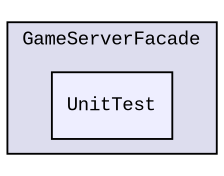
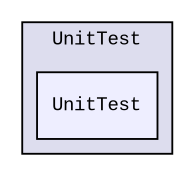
cluster "GameServerFacade": label "GameServerFacade" -> "UnitTest"
